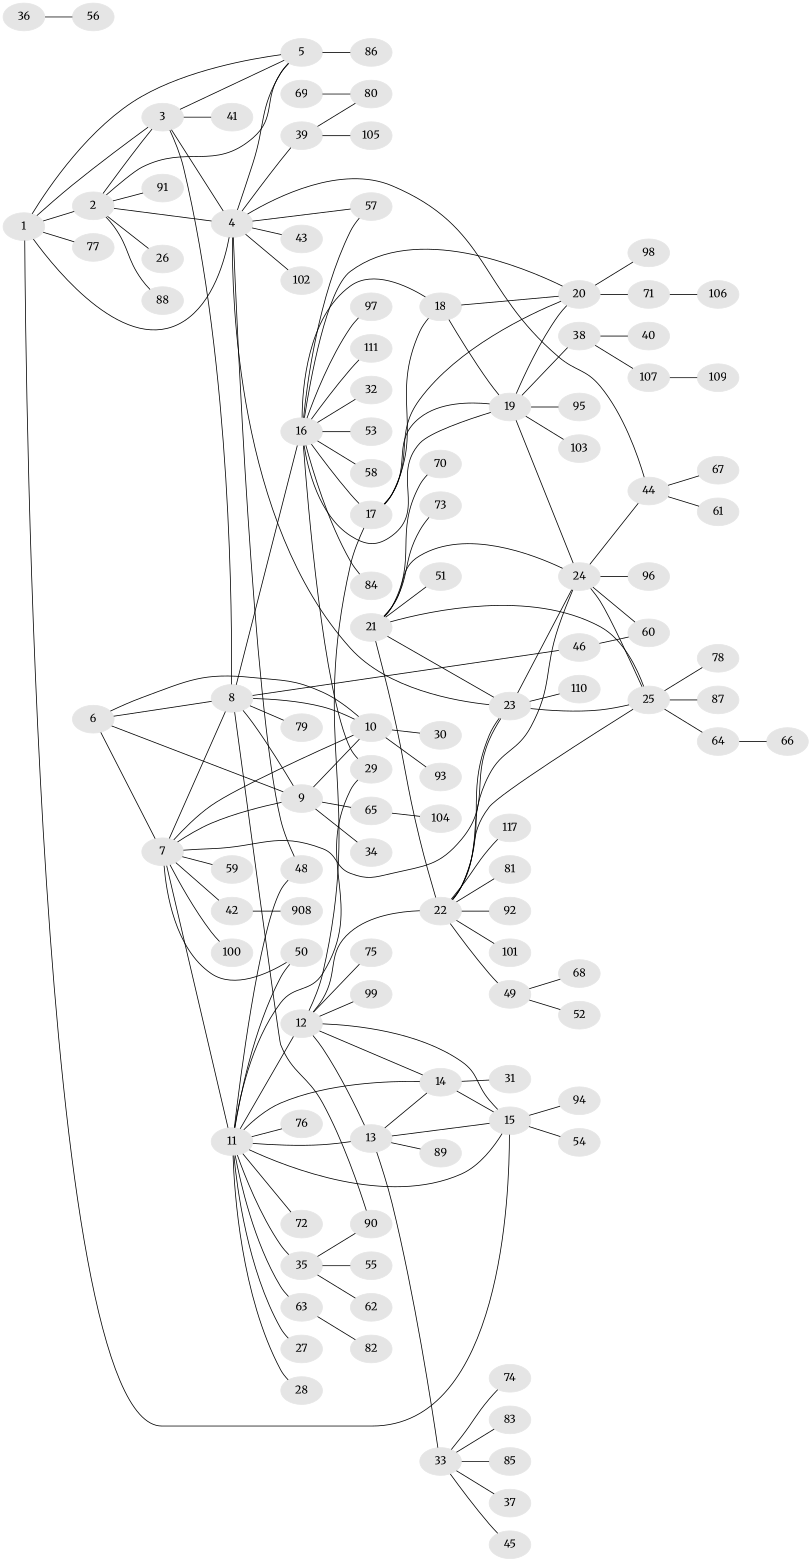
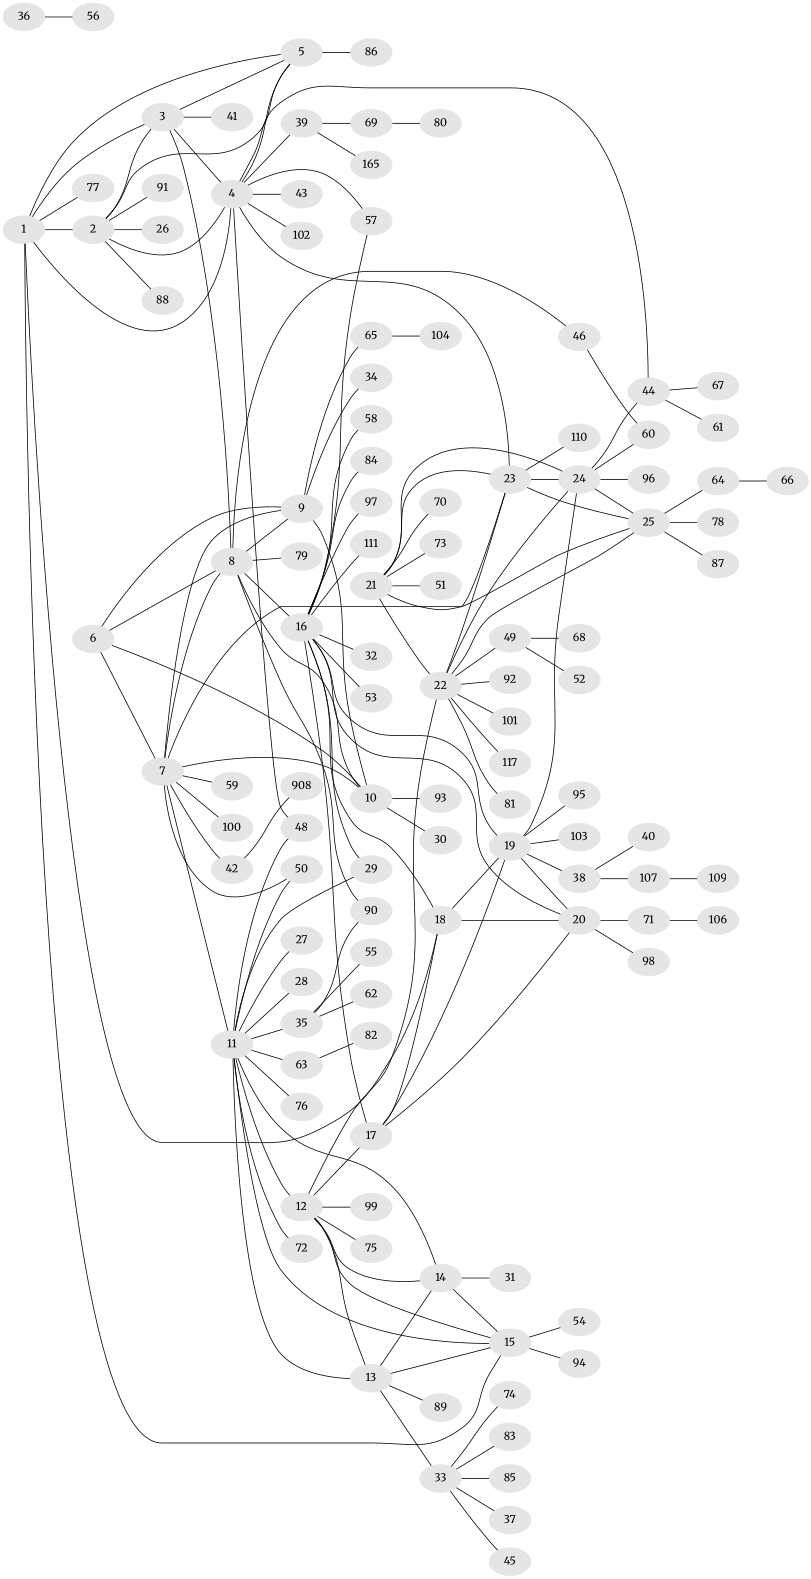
edge "80" -- "39": now "69" -- "39"
node "105": label "105" -> "165"
edge "1" -- "18": added
